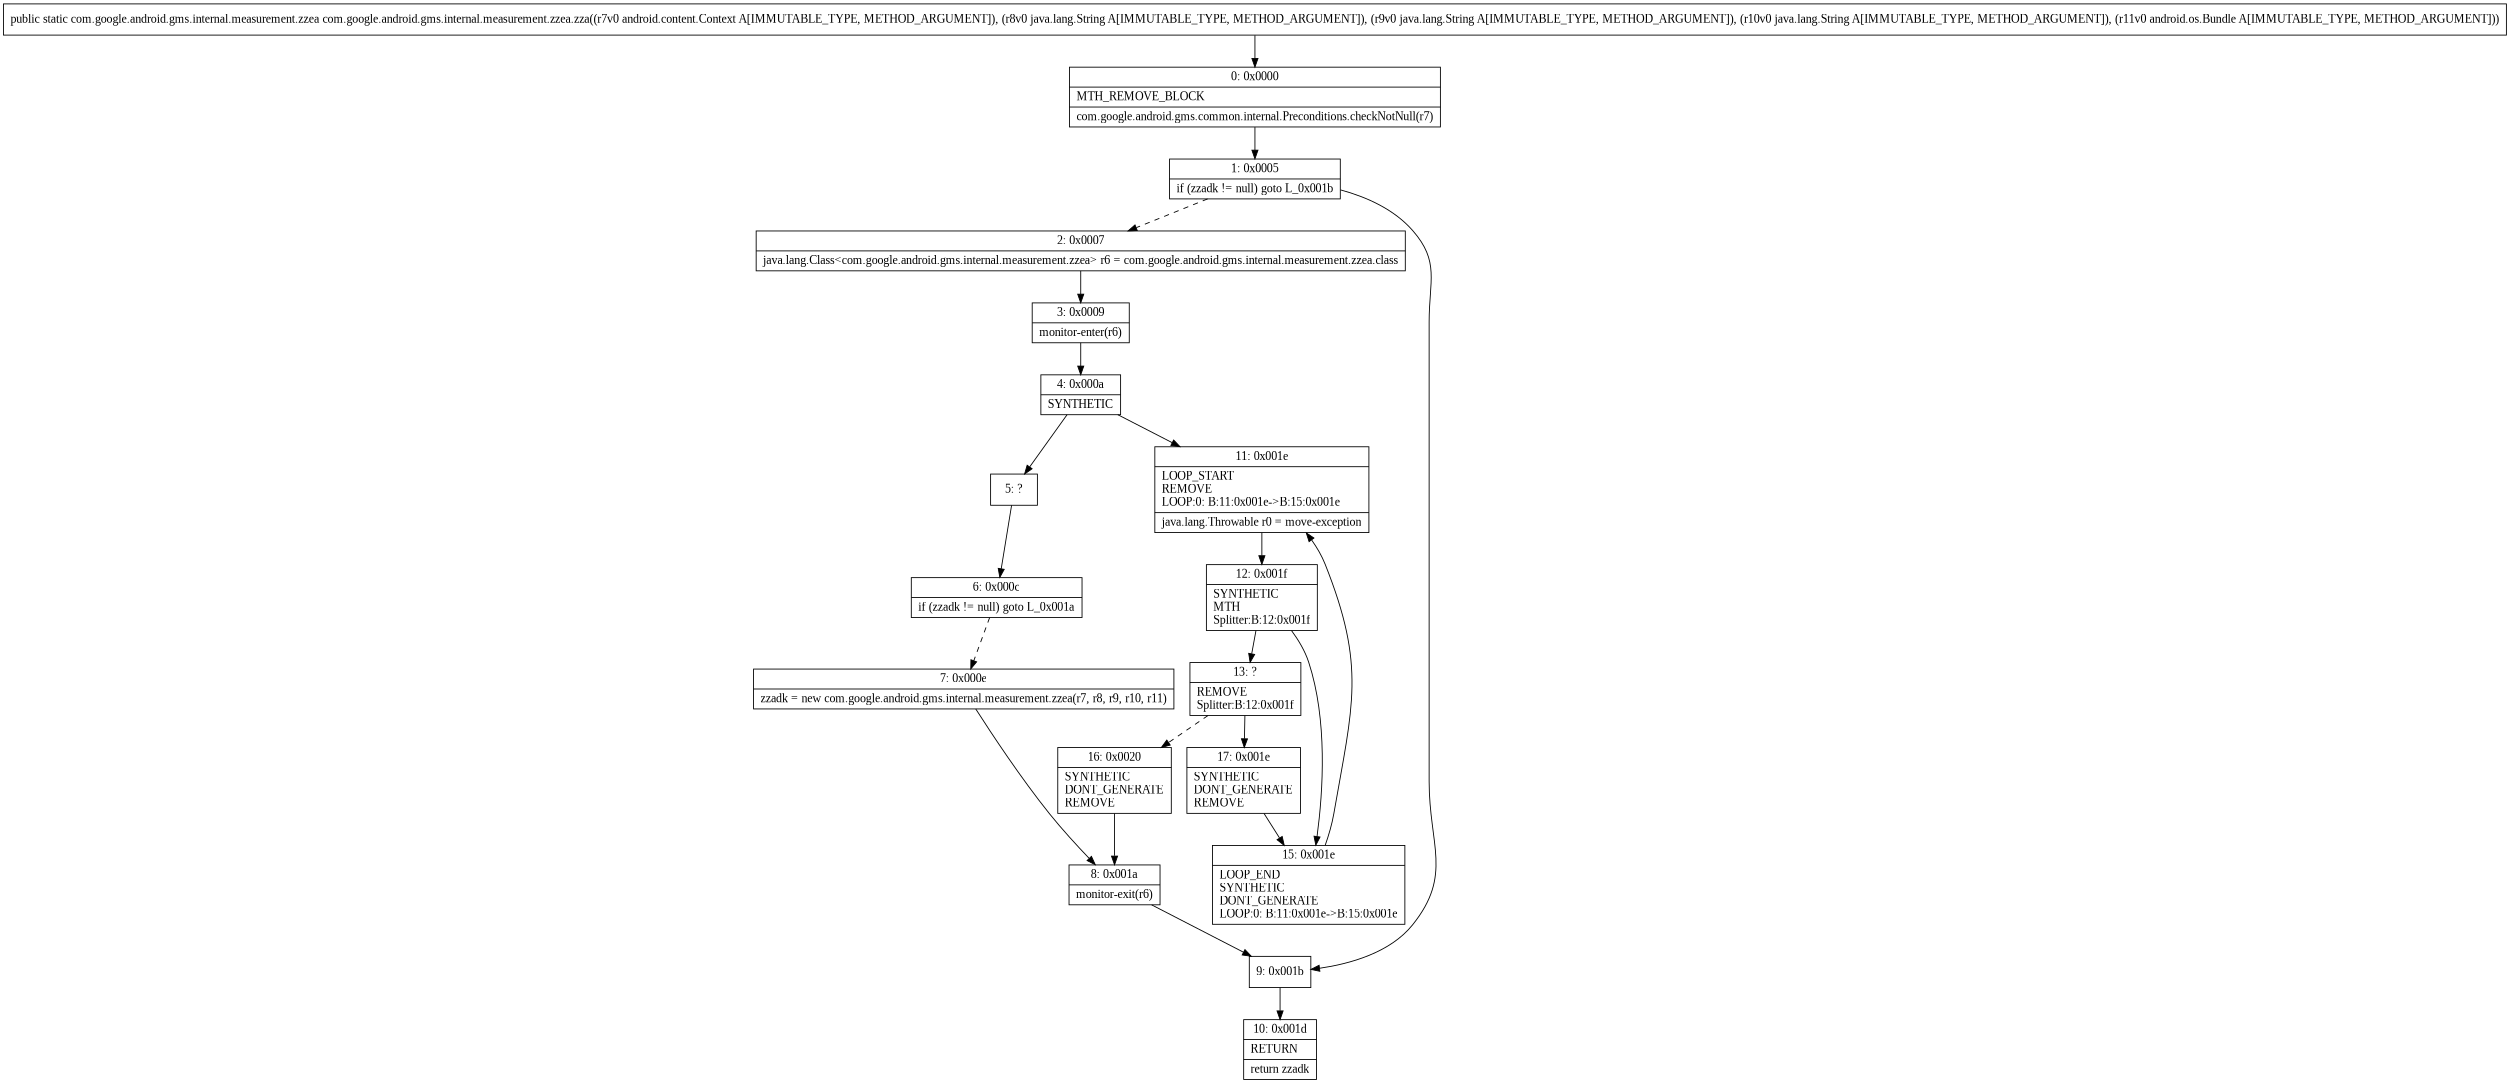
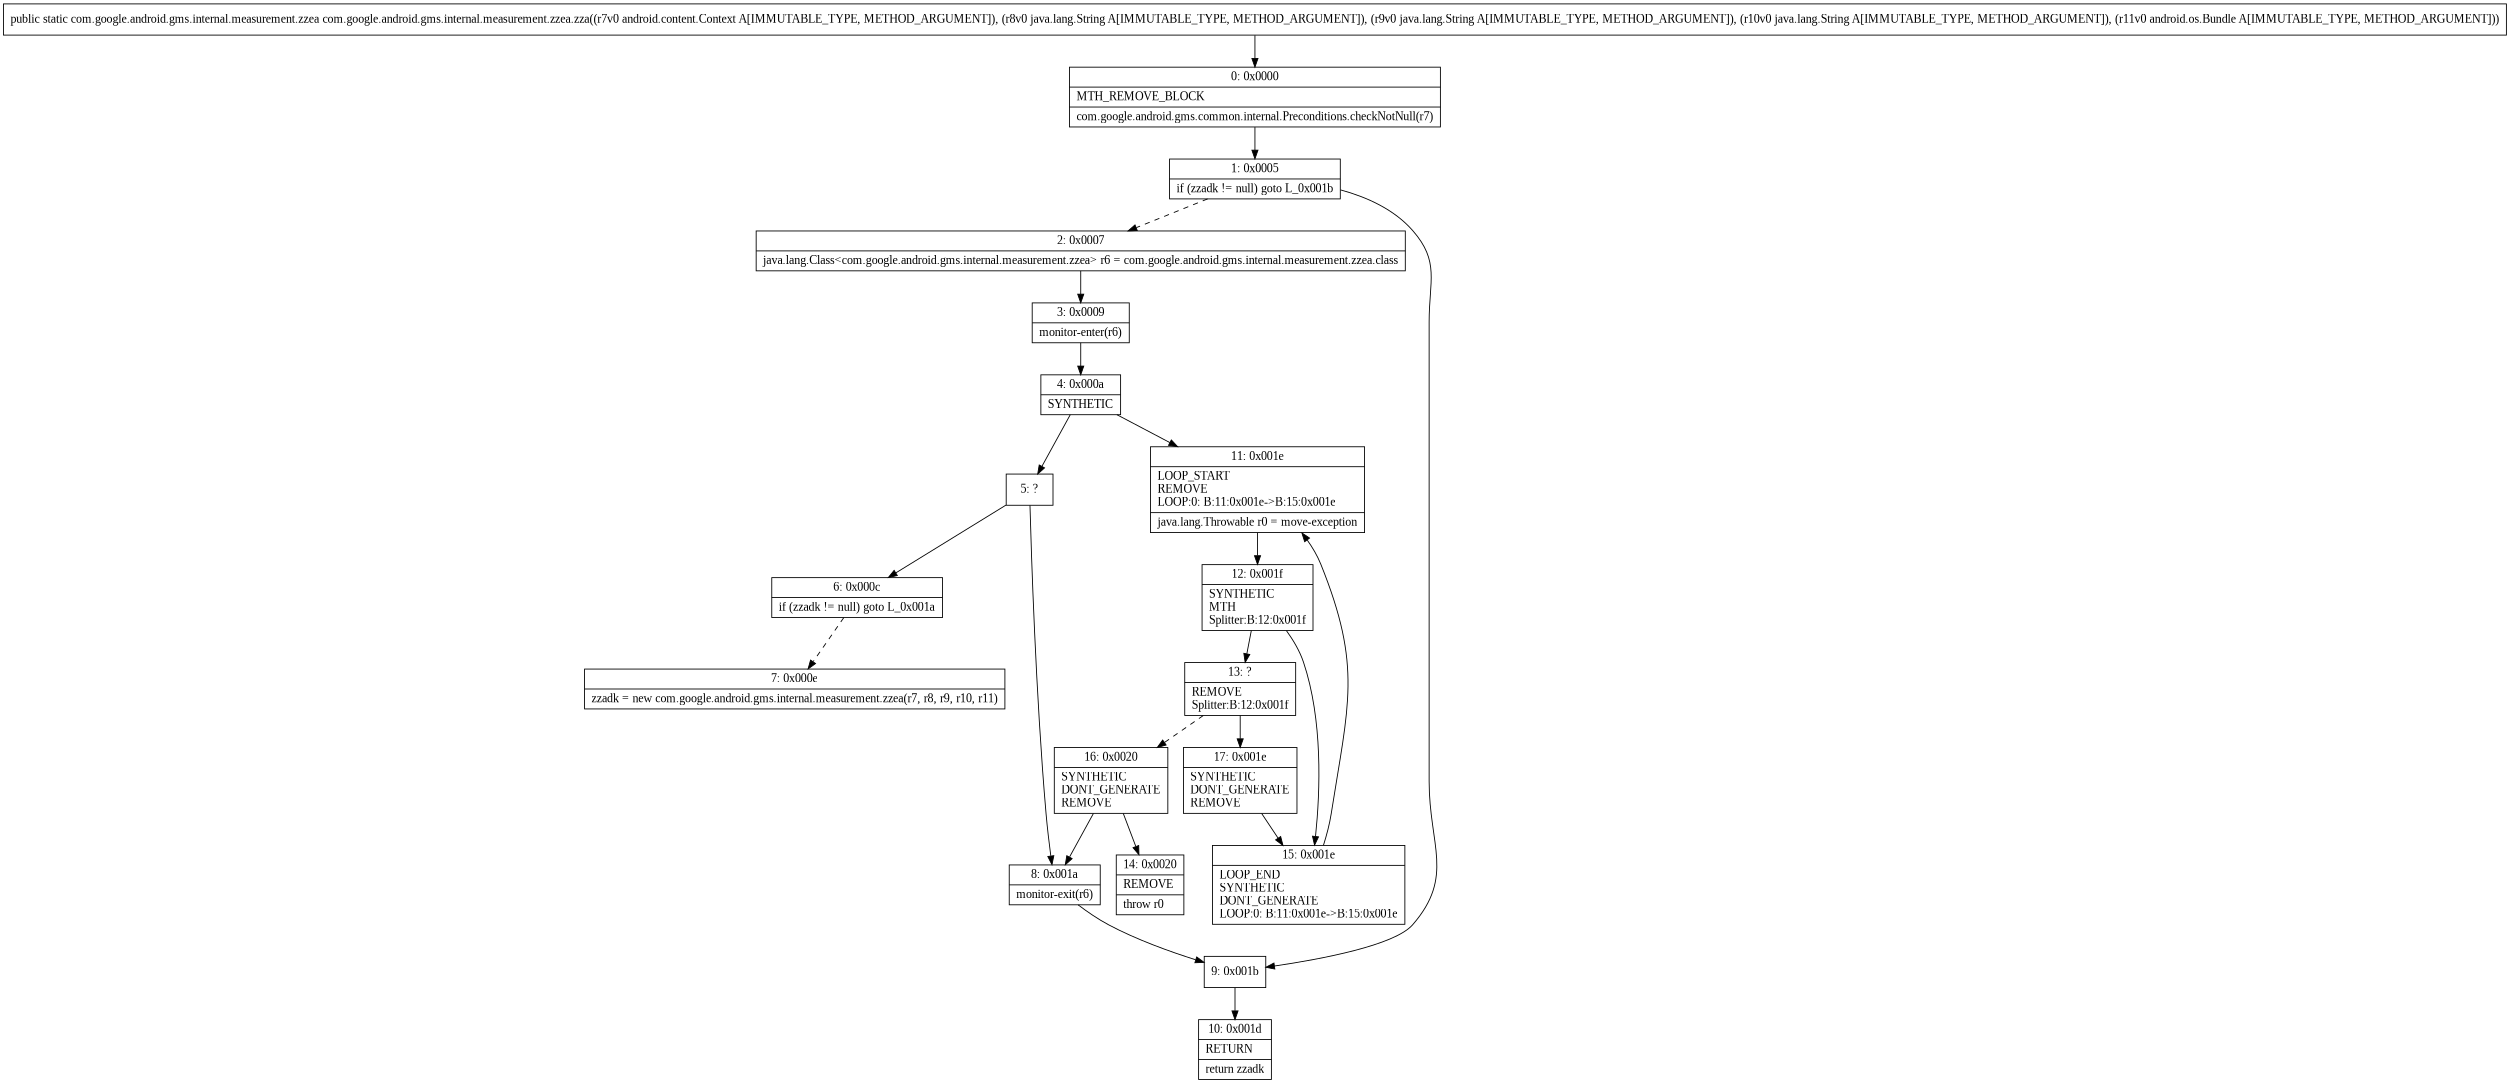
edge "7: 0x000e" -> "8: 0x001a": now "5: ?" -> "8: 0x001a"
node "14: 0x0020": added
